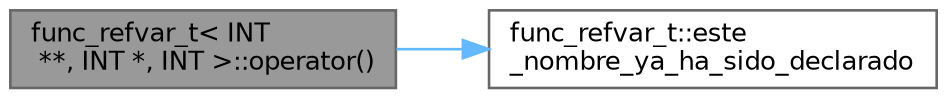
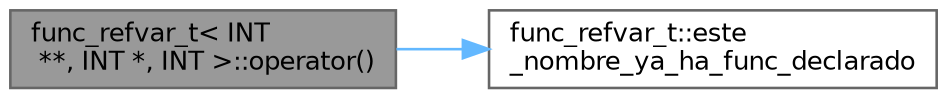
node "func_refvar_t::este _nombre_ya_ha_sido_declarado": label "func_refvar_t::este _nombre_ya_ha_sido_declarado" -> "func_refvar_t::este _nombre_ya_ha_func_declarado"
